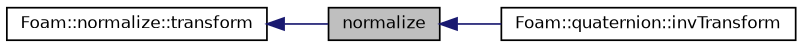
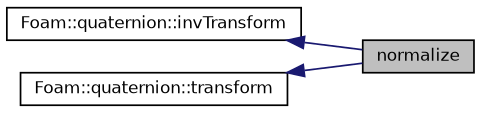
node "Foam::normalize::transform": label "Foam::normalize::transform" -> "Foam::quaternion::transform"
edge "Foam::quaternion::invTransform" -> "normalize": reversed
